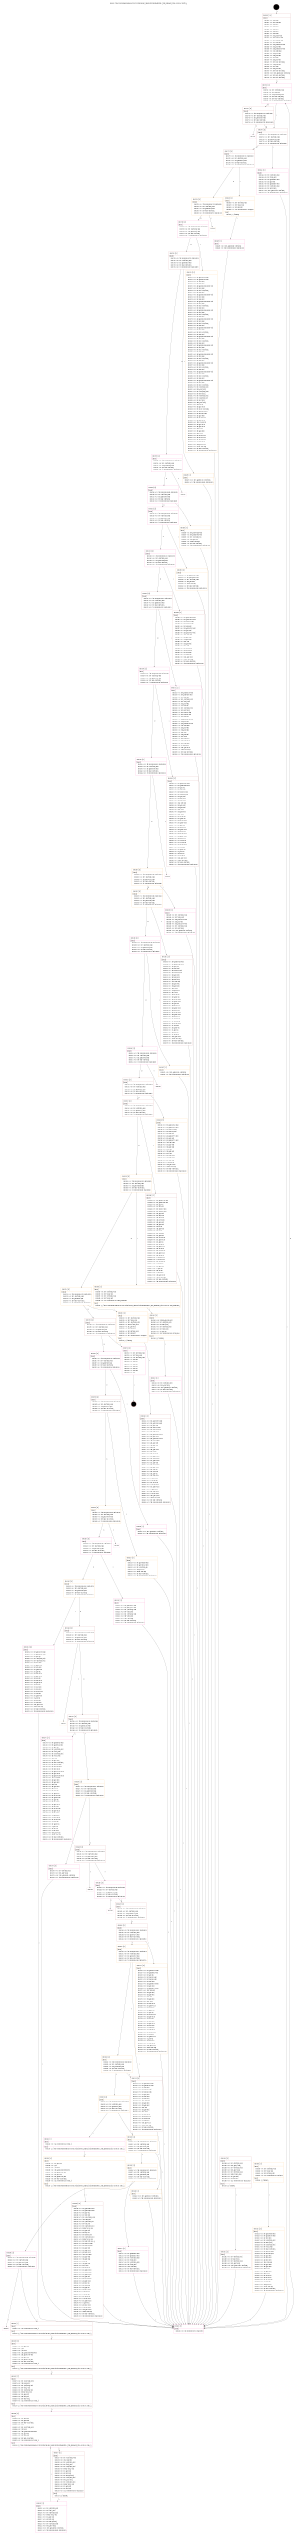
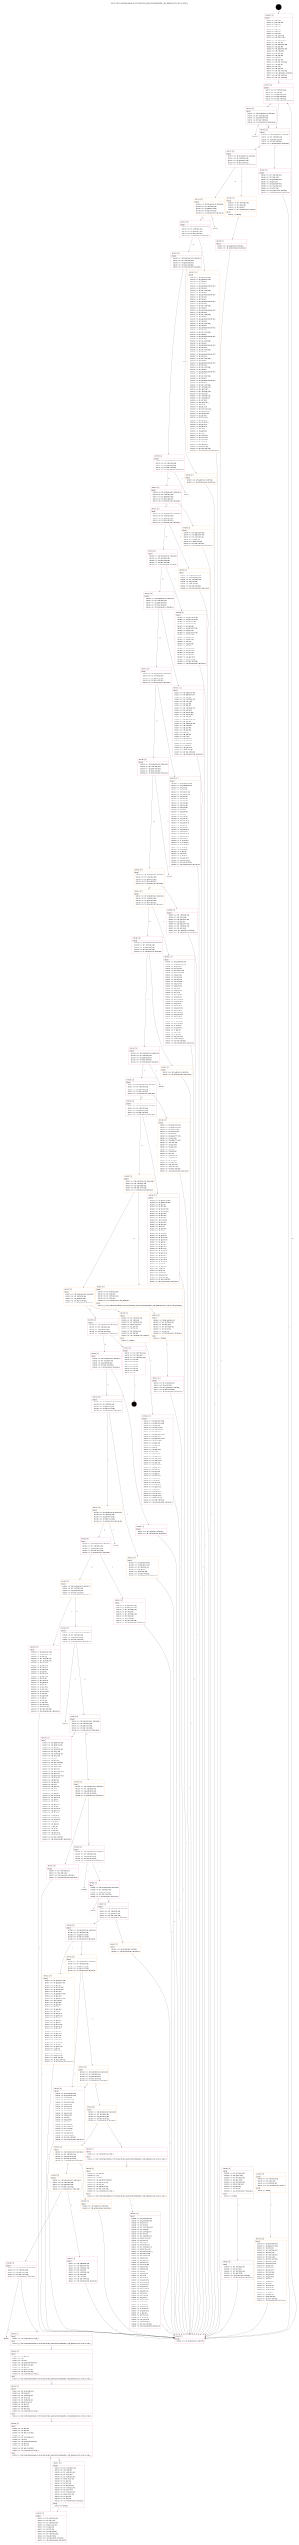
node "0x401e81 [15]": added
